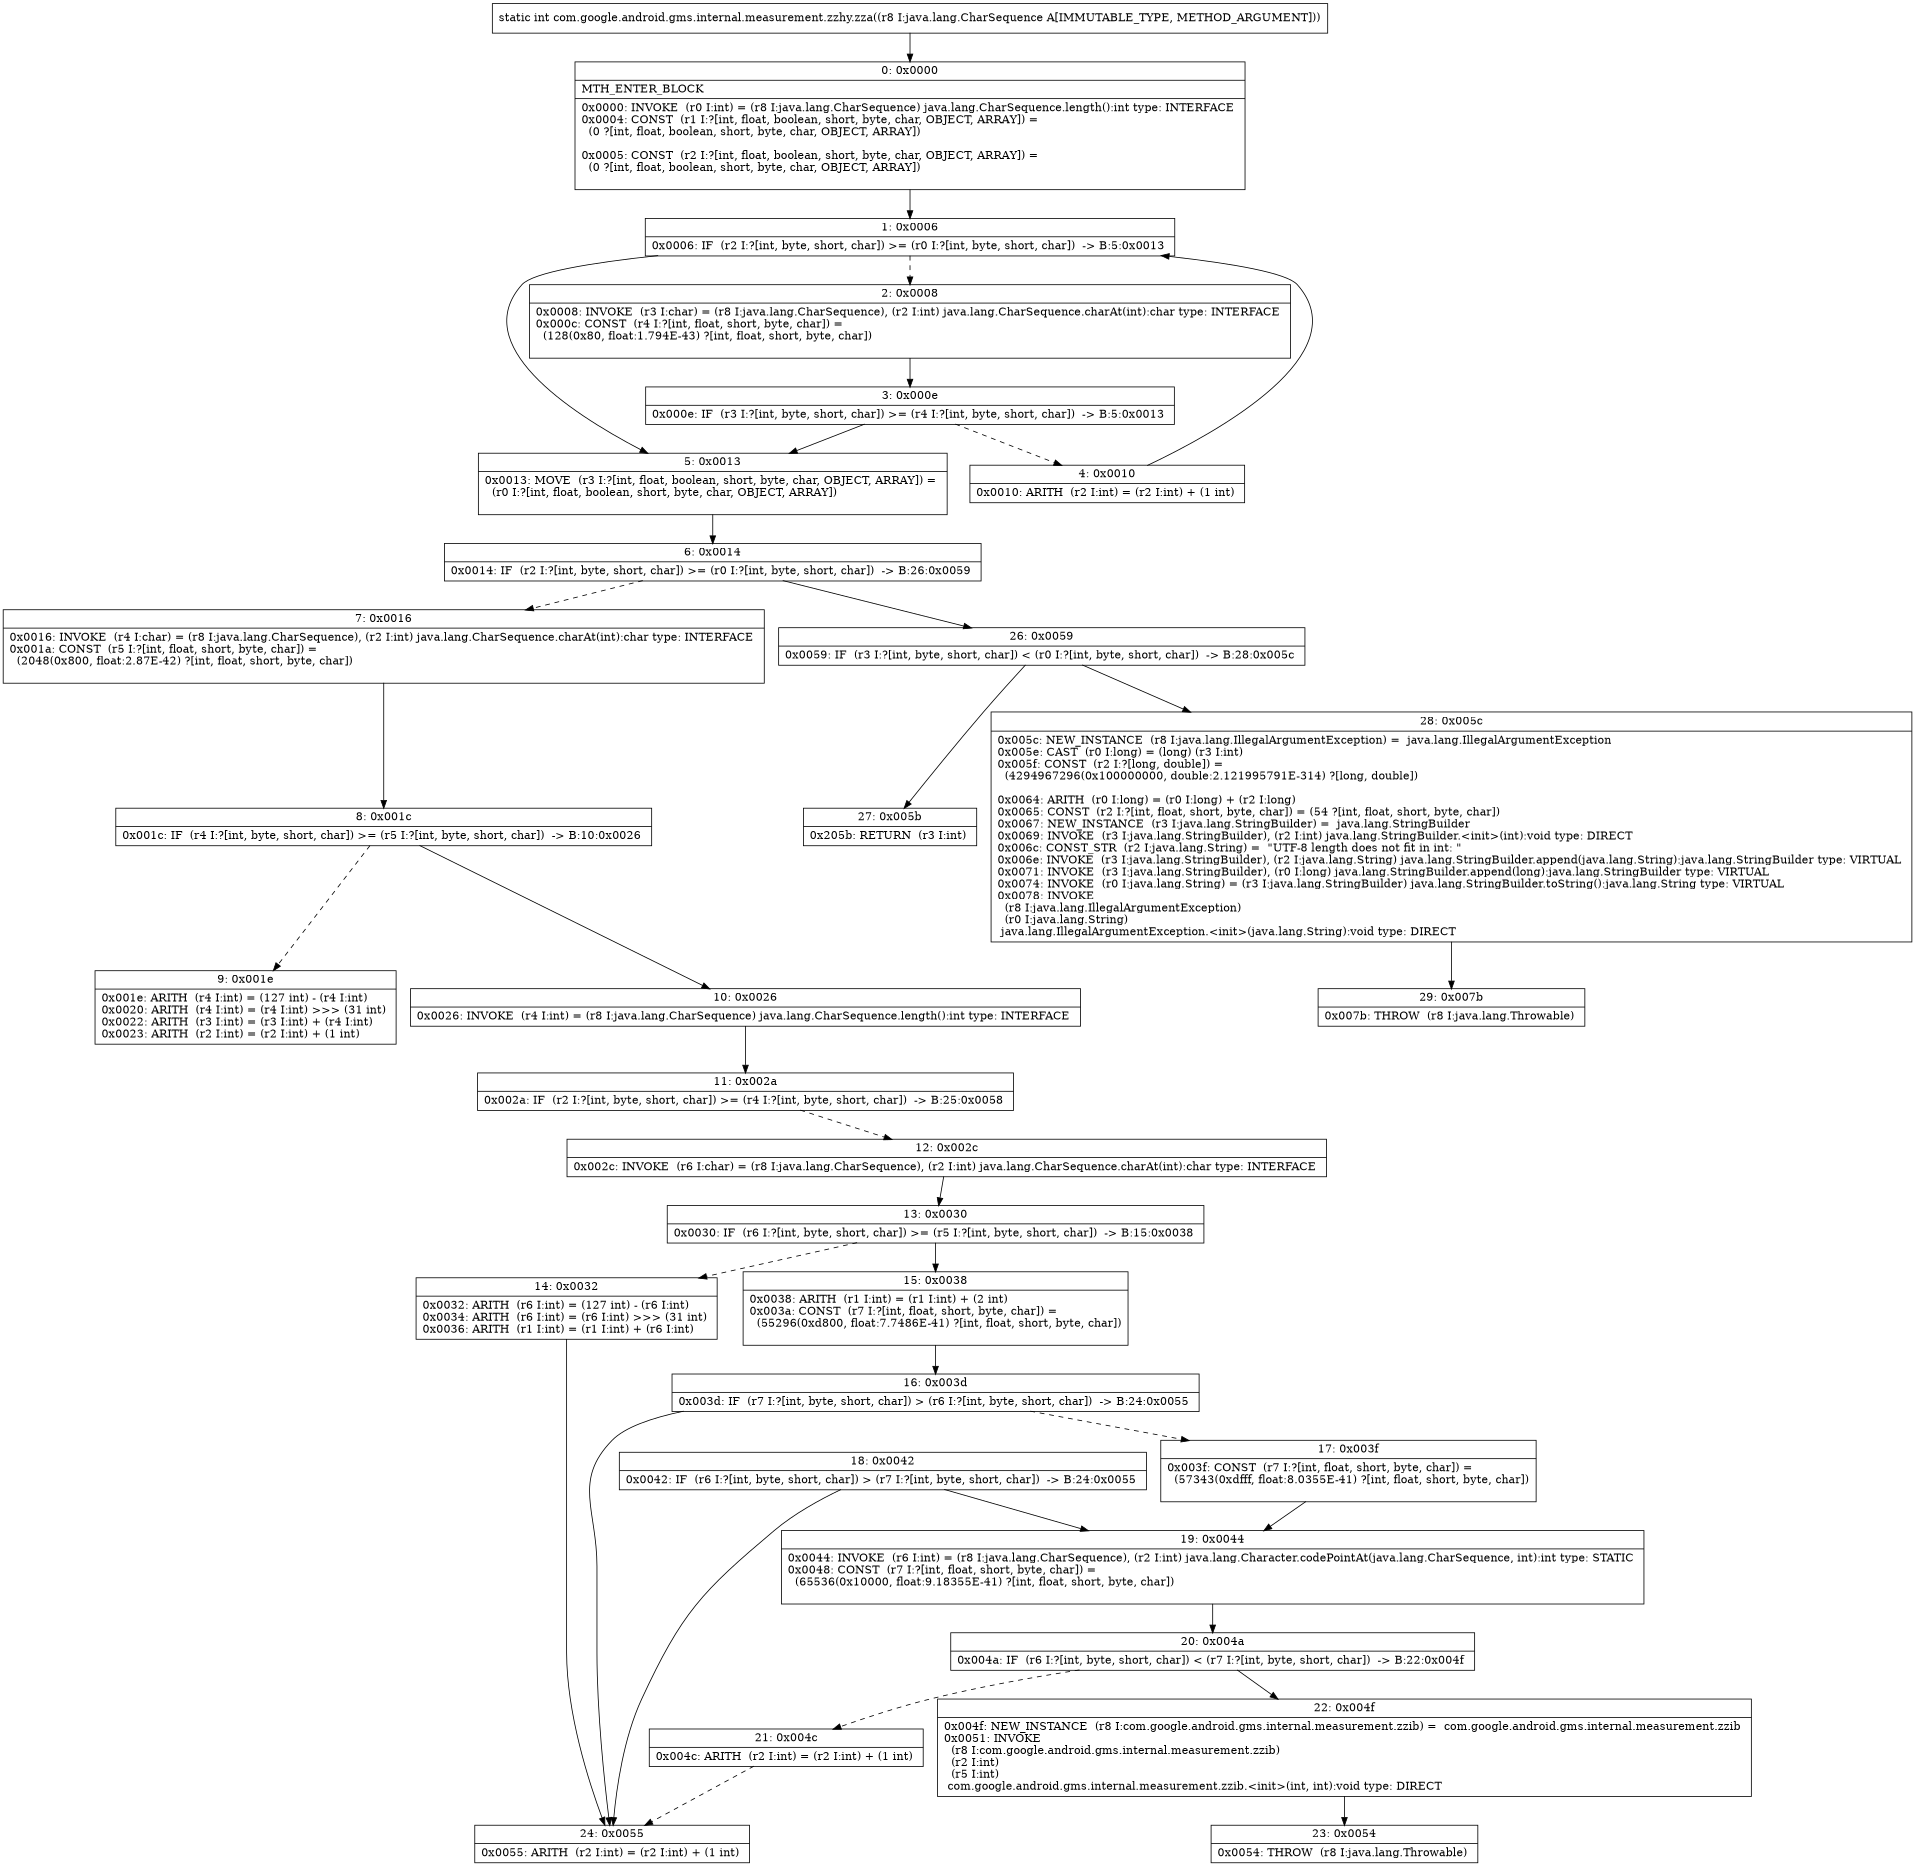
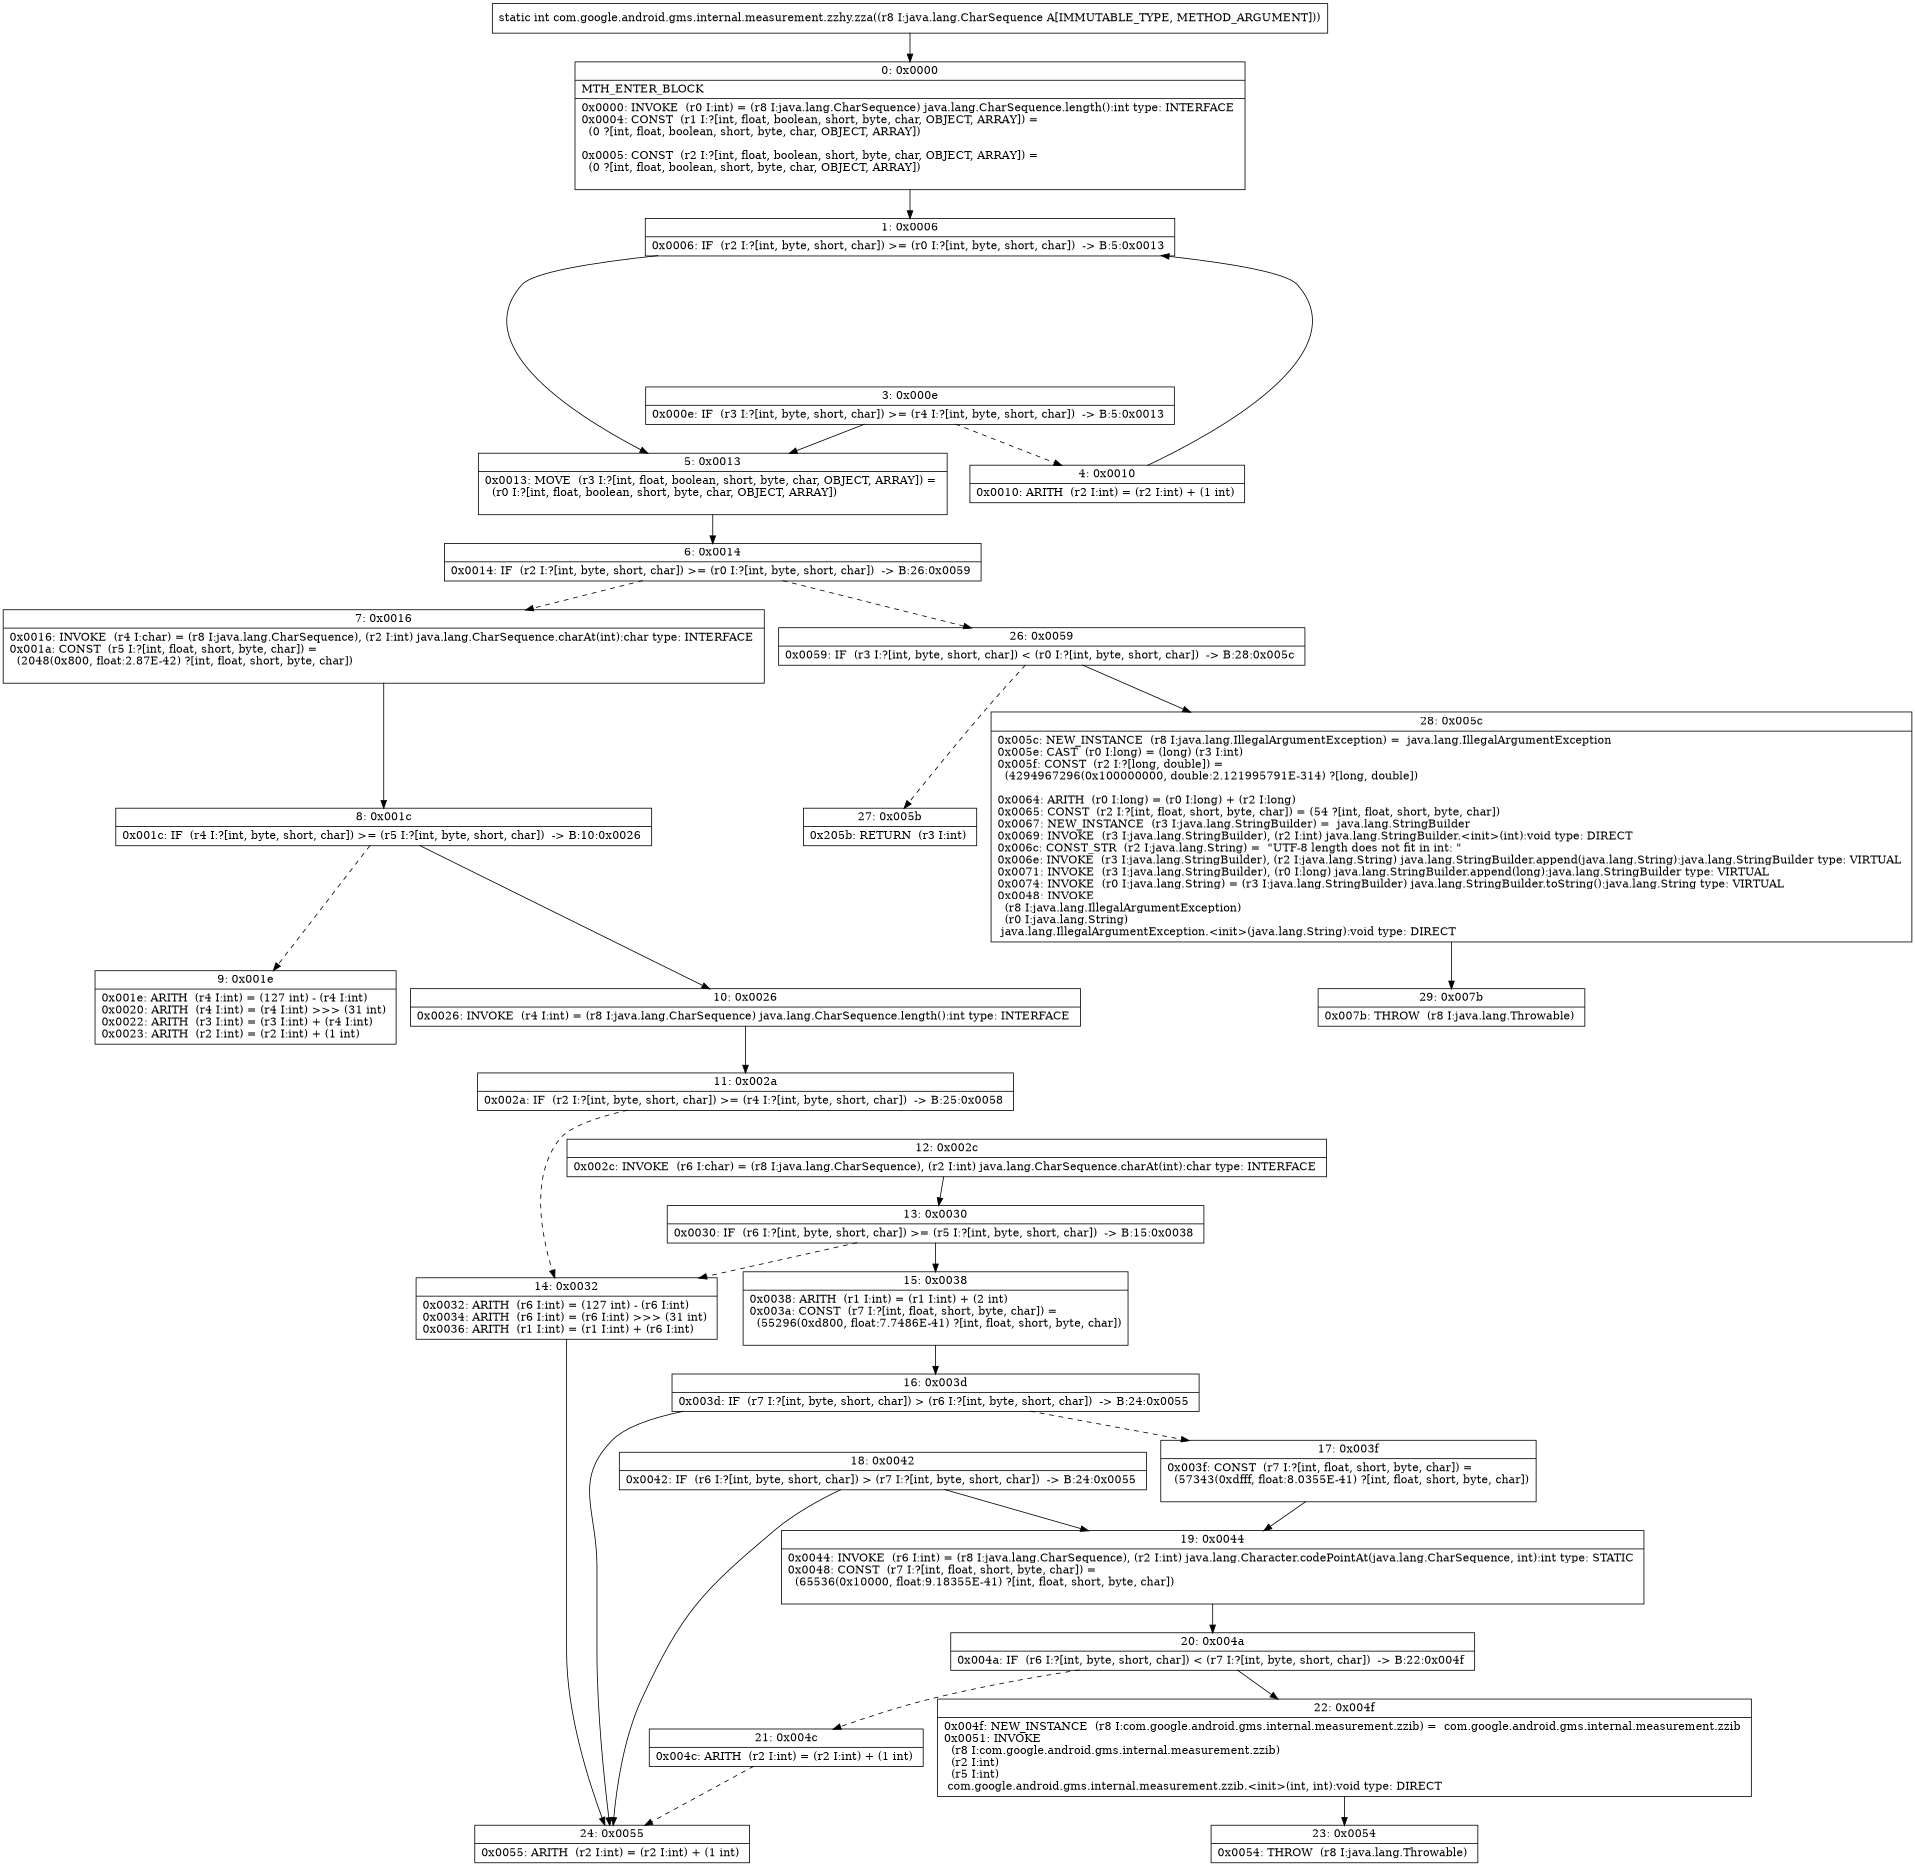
node "2: 0x0008": removed
edge "6: 0x0014" -> "26: 0x0059": style solid -> dashed
edge "26: 0x0059" -> "27: 0x005b": style solid -> dashed
node "28: 0x005c": text "0x0078: INVOKE" -> "0x0048: INVOKE"
edge "11: 0x002a" -> "12: 0x002c": now "11: 0x002a" -> "14: 0x0032"
